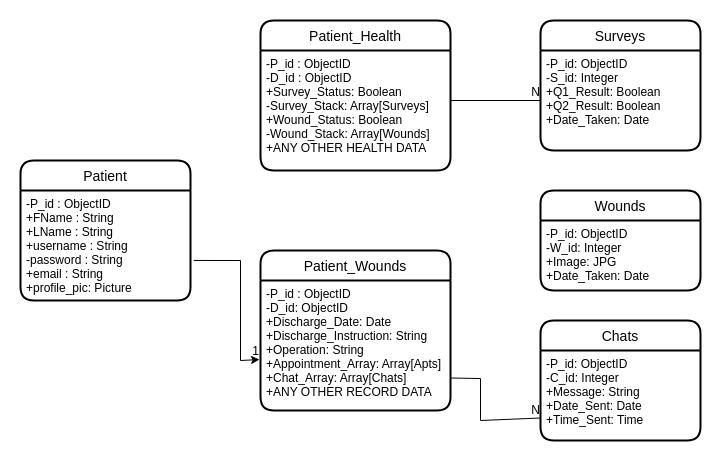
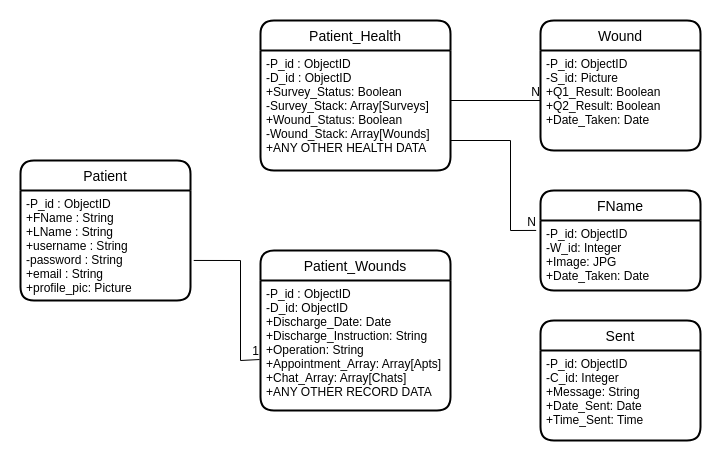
node "Surveys": label "Surveys" -> "Wound"
node "-P_id: ObjectID -S_id: Integer +Q1_Result: Boolean +Q2_Result: Boolean +Date_Taken: Date": label "-P_id: ObjectID -S_id: Integer +Q1_Result: Boolean +Q2_Result: Boolean +Date_Taken: Date" -> "-P_id: ObjectID -S_id: Picture +Q1_Result: Boolean +Q2_Result: Boolean +Date_Taken: Date"
edge "-P_id : ObjectID -D_id : ObjectID +Survey_Status: Boolean -Survey_Stack: Array[Surveys] +Wound_Status: Boolean -Wound_Stack: Array[Wounds] +ANY OTHER HEALTH DATA" -- "-P_id: ObjectID -W_id: Integer +Image: JPG +Date_Taken: Date": added, label "N"
node "Wounds": label "Wounds" -> "FName"
node "Chats": label "Chats" -> "Sent"
edge "-P_id : ObjectID +FName : String +LName : String +username : String -password : String +email : String +profile_pic: Picture" -> "-P_id : ObjectID -D_id: ObjectID +Discharge_Date: Date +Discharge_Instruction: String +Operation: String +Appointment_Array: Array[Apts] +Chat_Array: Array[Chats] +ANY OTHER RECORD DATA": arrowhead classic -> none
edge "-P_id : ObjectID -D_id: ObjectID +Discharge_Date: Date +Discharge_Instruction: String +Operation: String +Appointment_Array: Array[Apts] +Chat_Array: Array[Chats] +ANY OTHER RECORD DATA" -- "-P_id: ObjectID -C_id: Integer +Message: String +Date_Sent: Date +Time_Sent: Time": removed, label "N"
